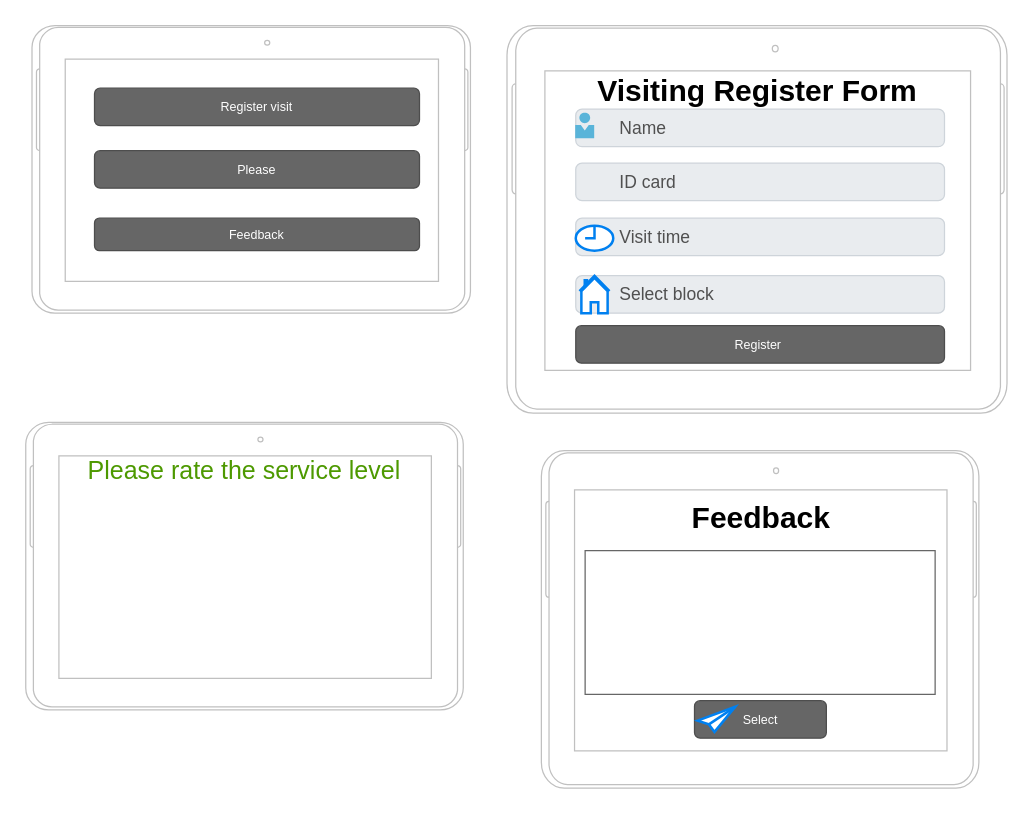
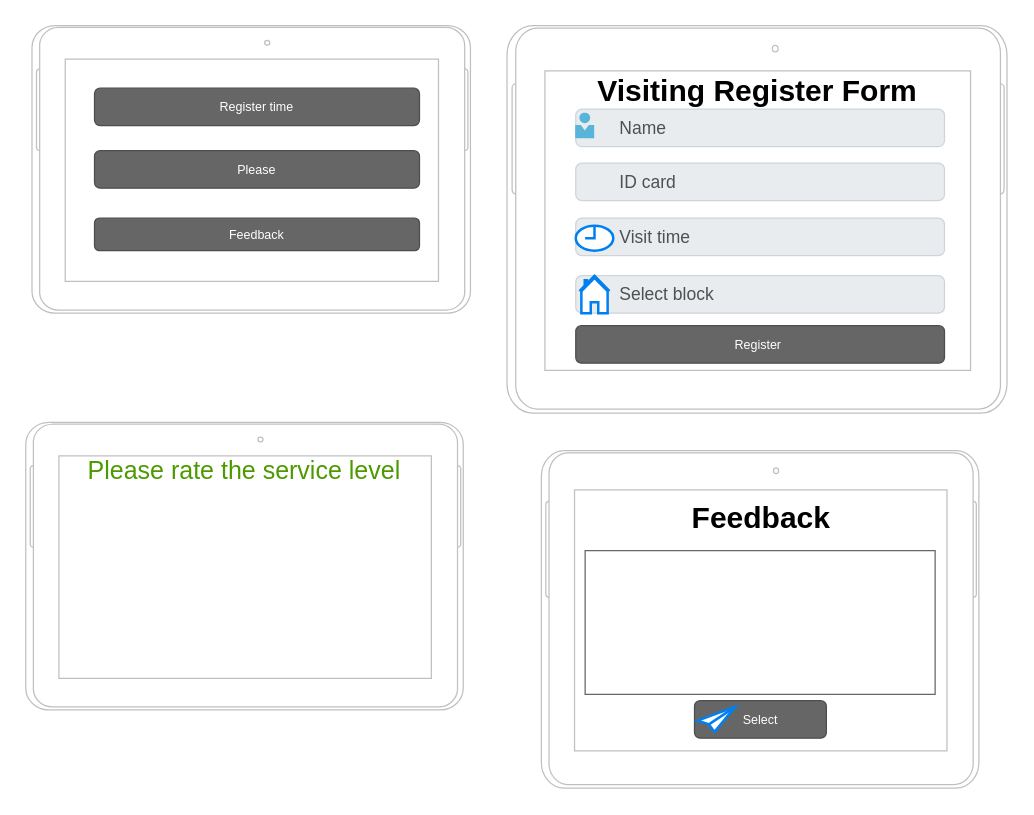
node "Register visit": label "Register visit" -> "Register time"
